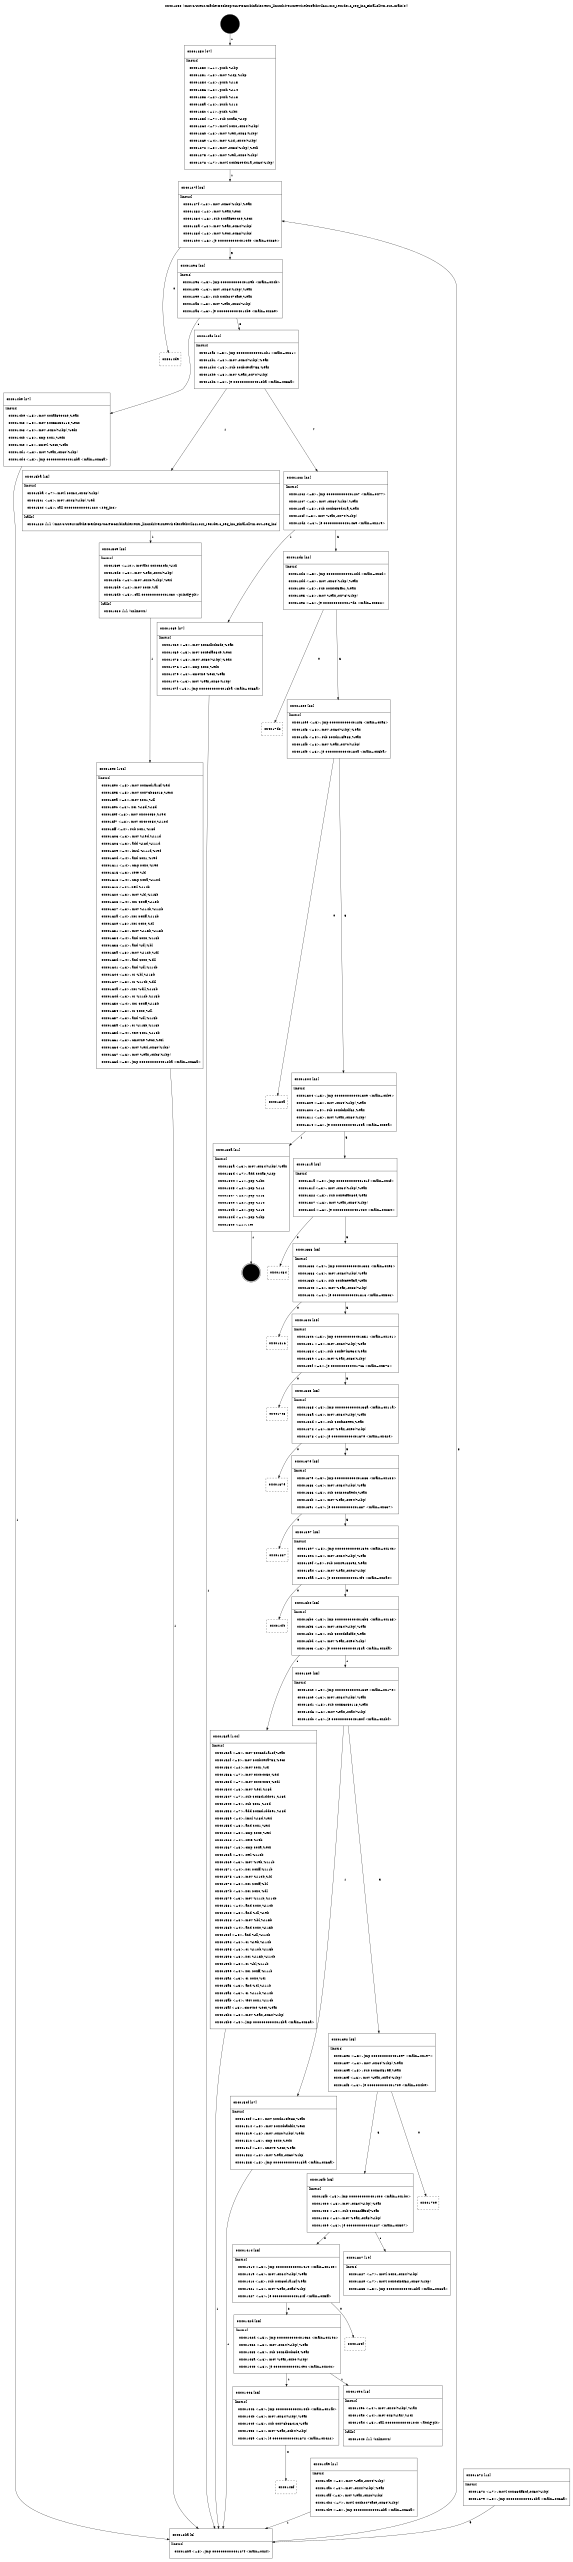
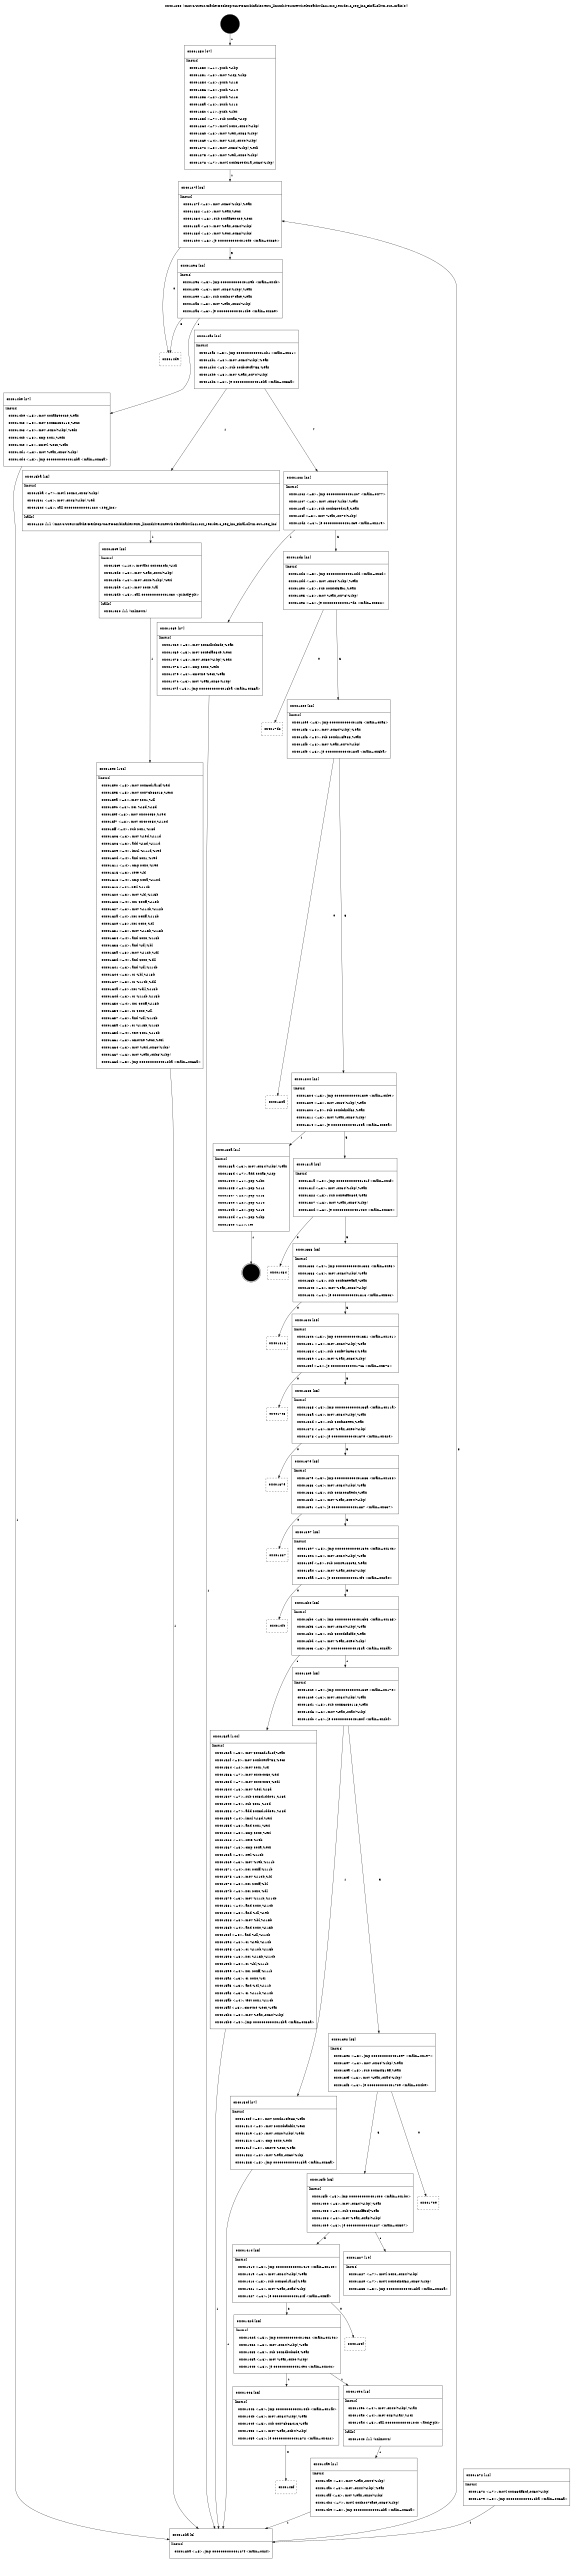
edge "0x401296 [22]" -> "0x4012ac [22]": now "0x401296 [22]" -> "0x4014d9"
edge "0x40149c [13]" -> "0x4014a9 [21]": added, label "1"
edge "0x401672 [12]" -> "0x4018ba [5]": label " 9" -> " 1"
